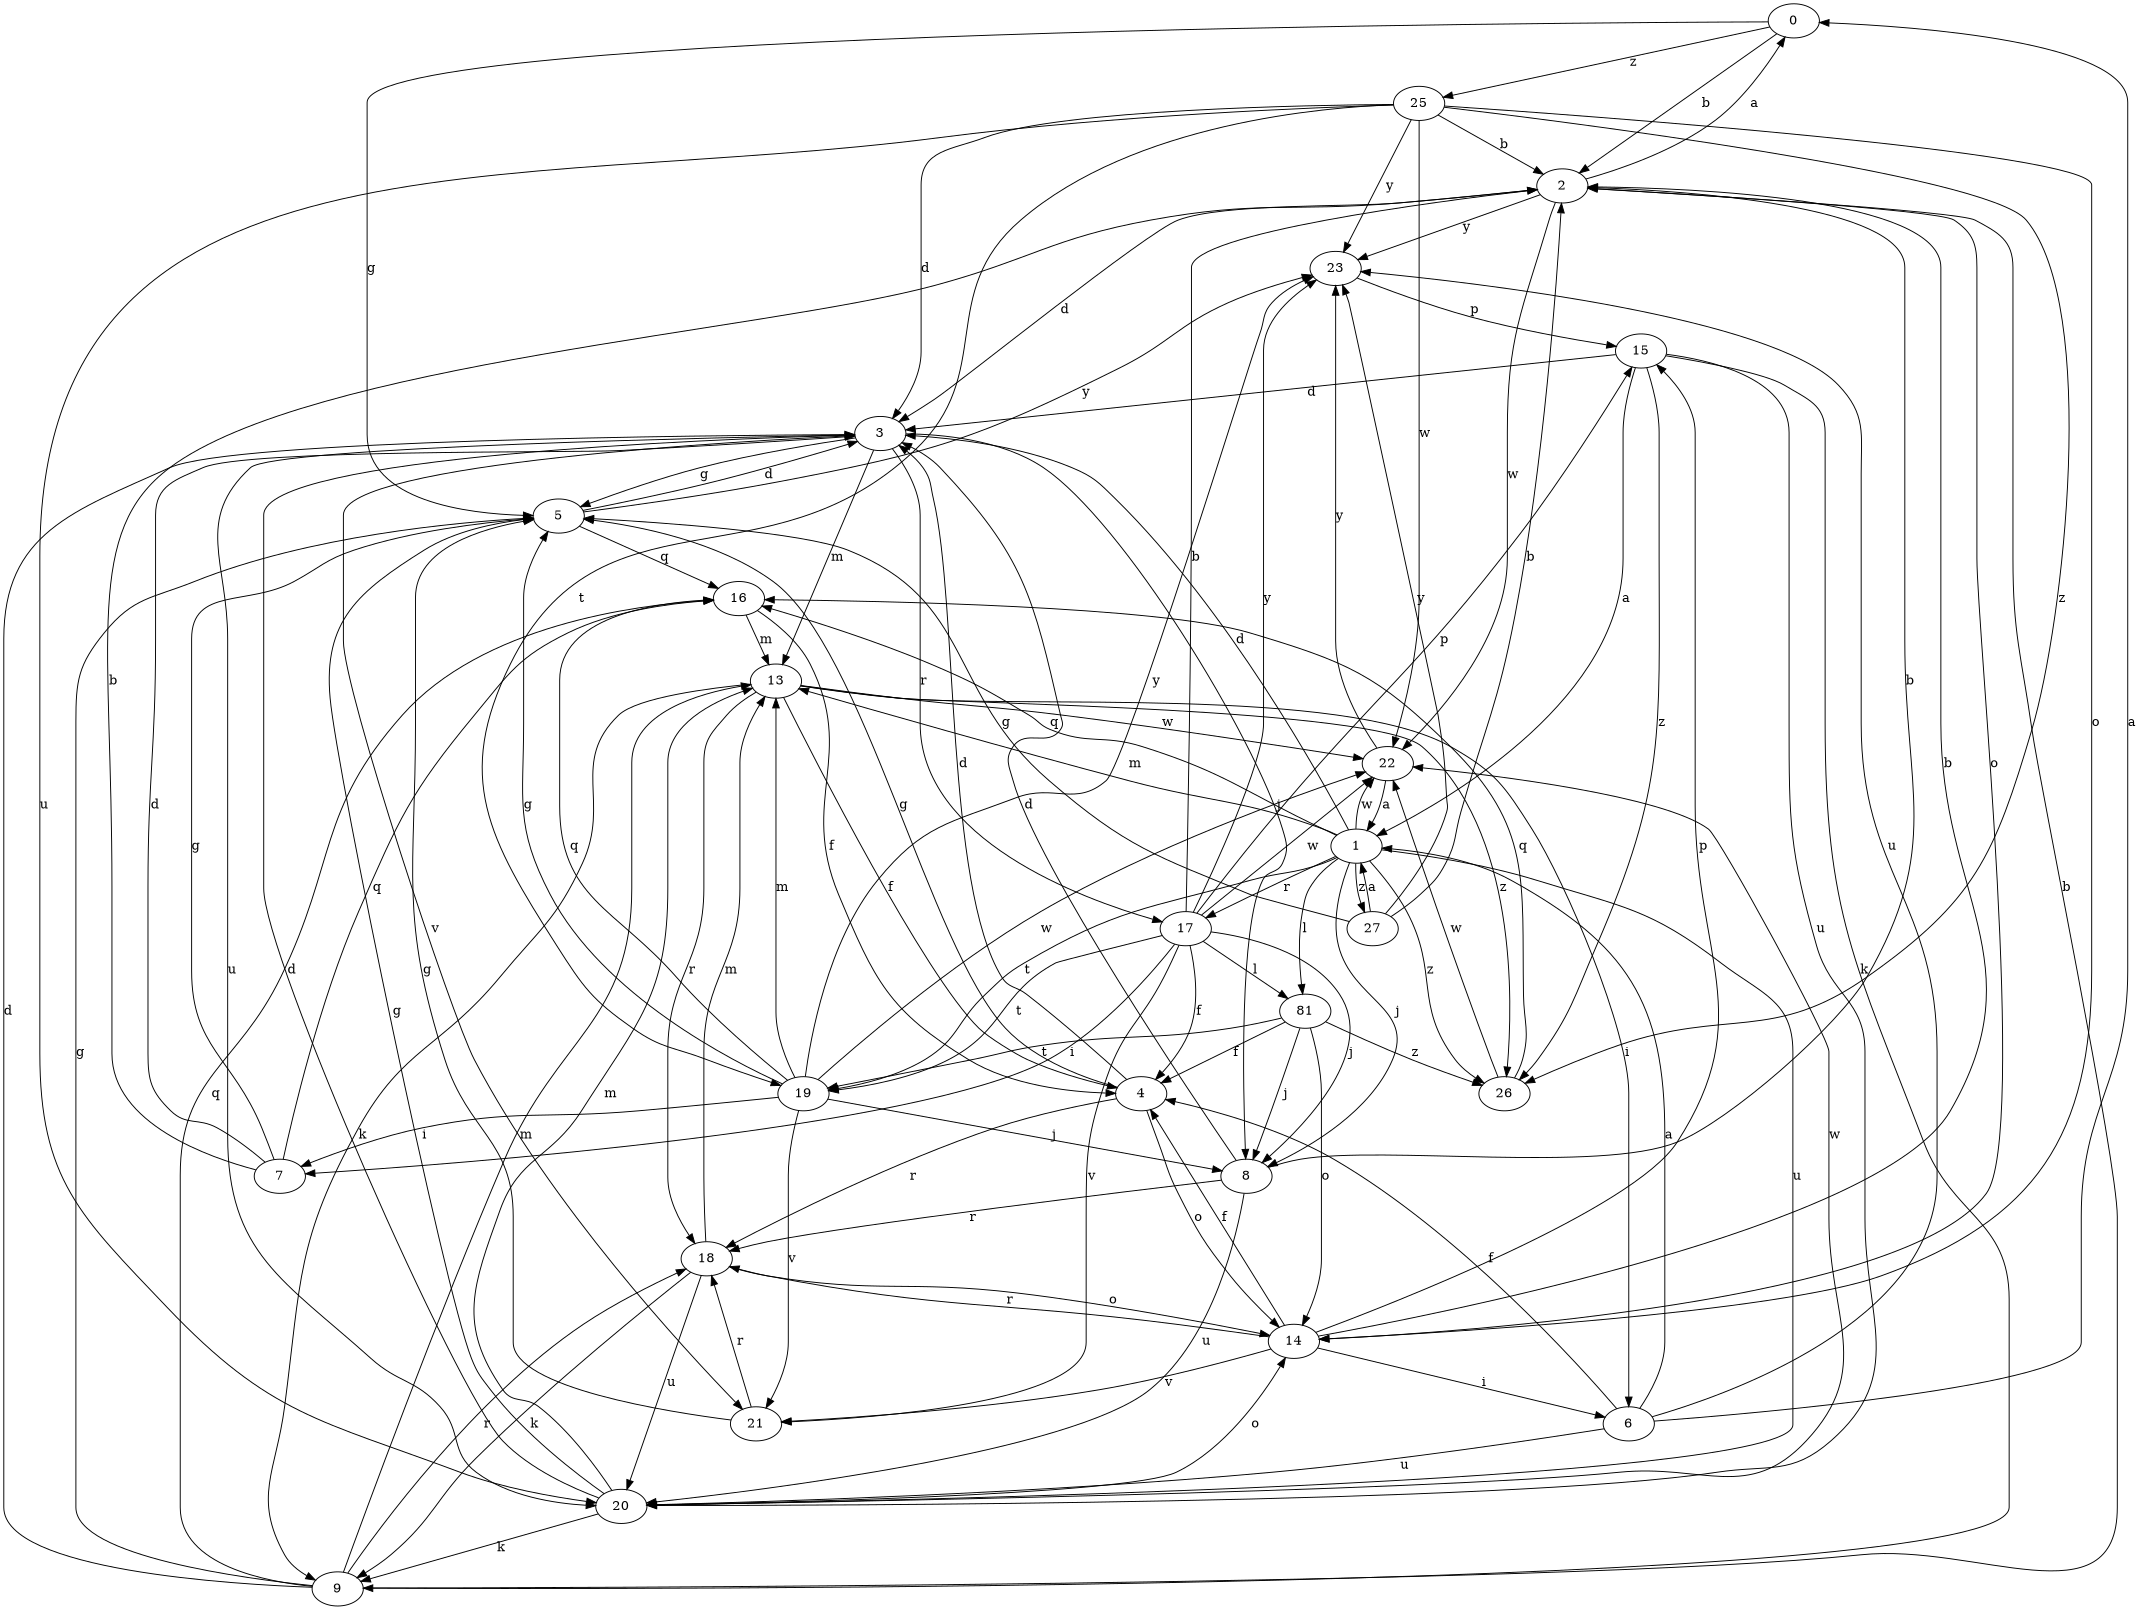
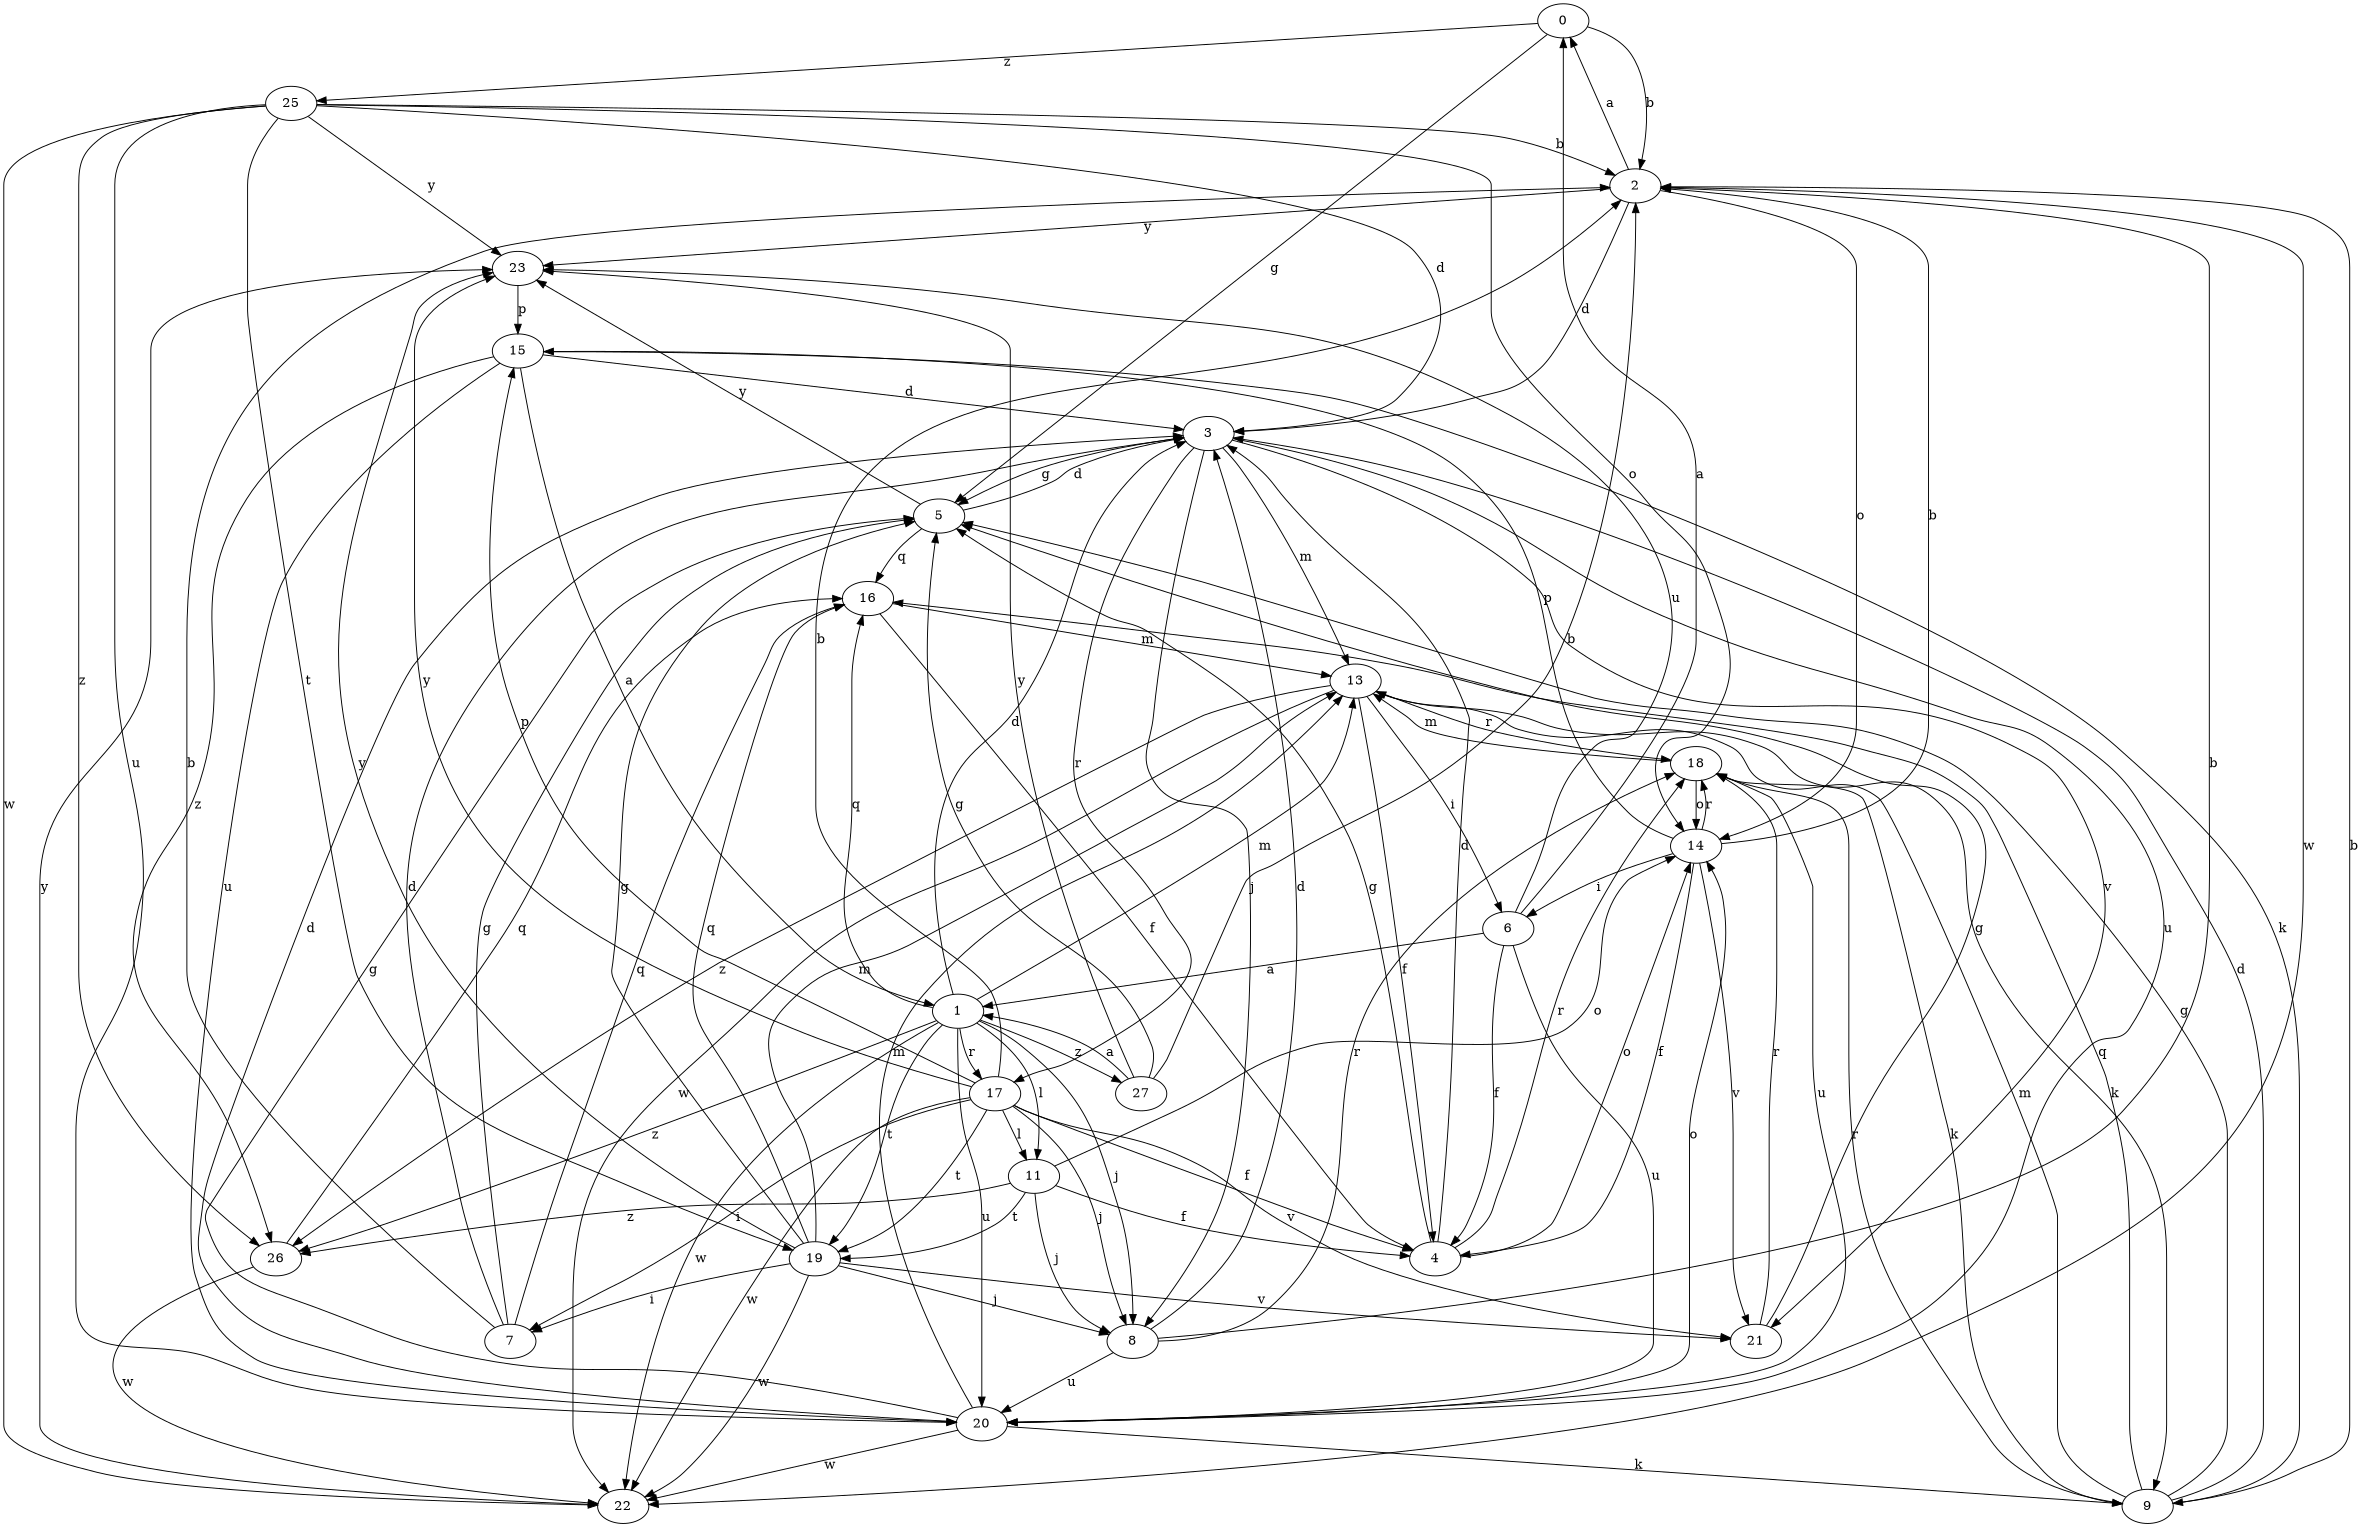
edge "22" -> "1": removed, label "a"
node "81": label "81" -> "11"
